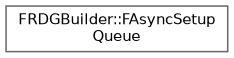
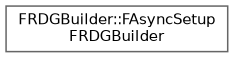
node "FRDGBuilder::FAsyncSetup Queue": label "FRDGBuilder::FAsyncSetup Queue" -> "FRDGBuilder::FAsyncSetup FRDGBuilder"
